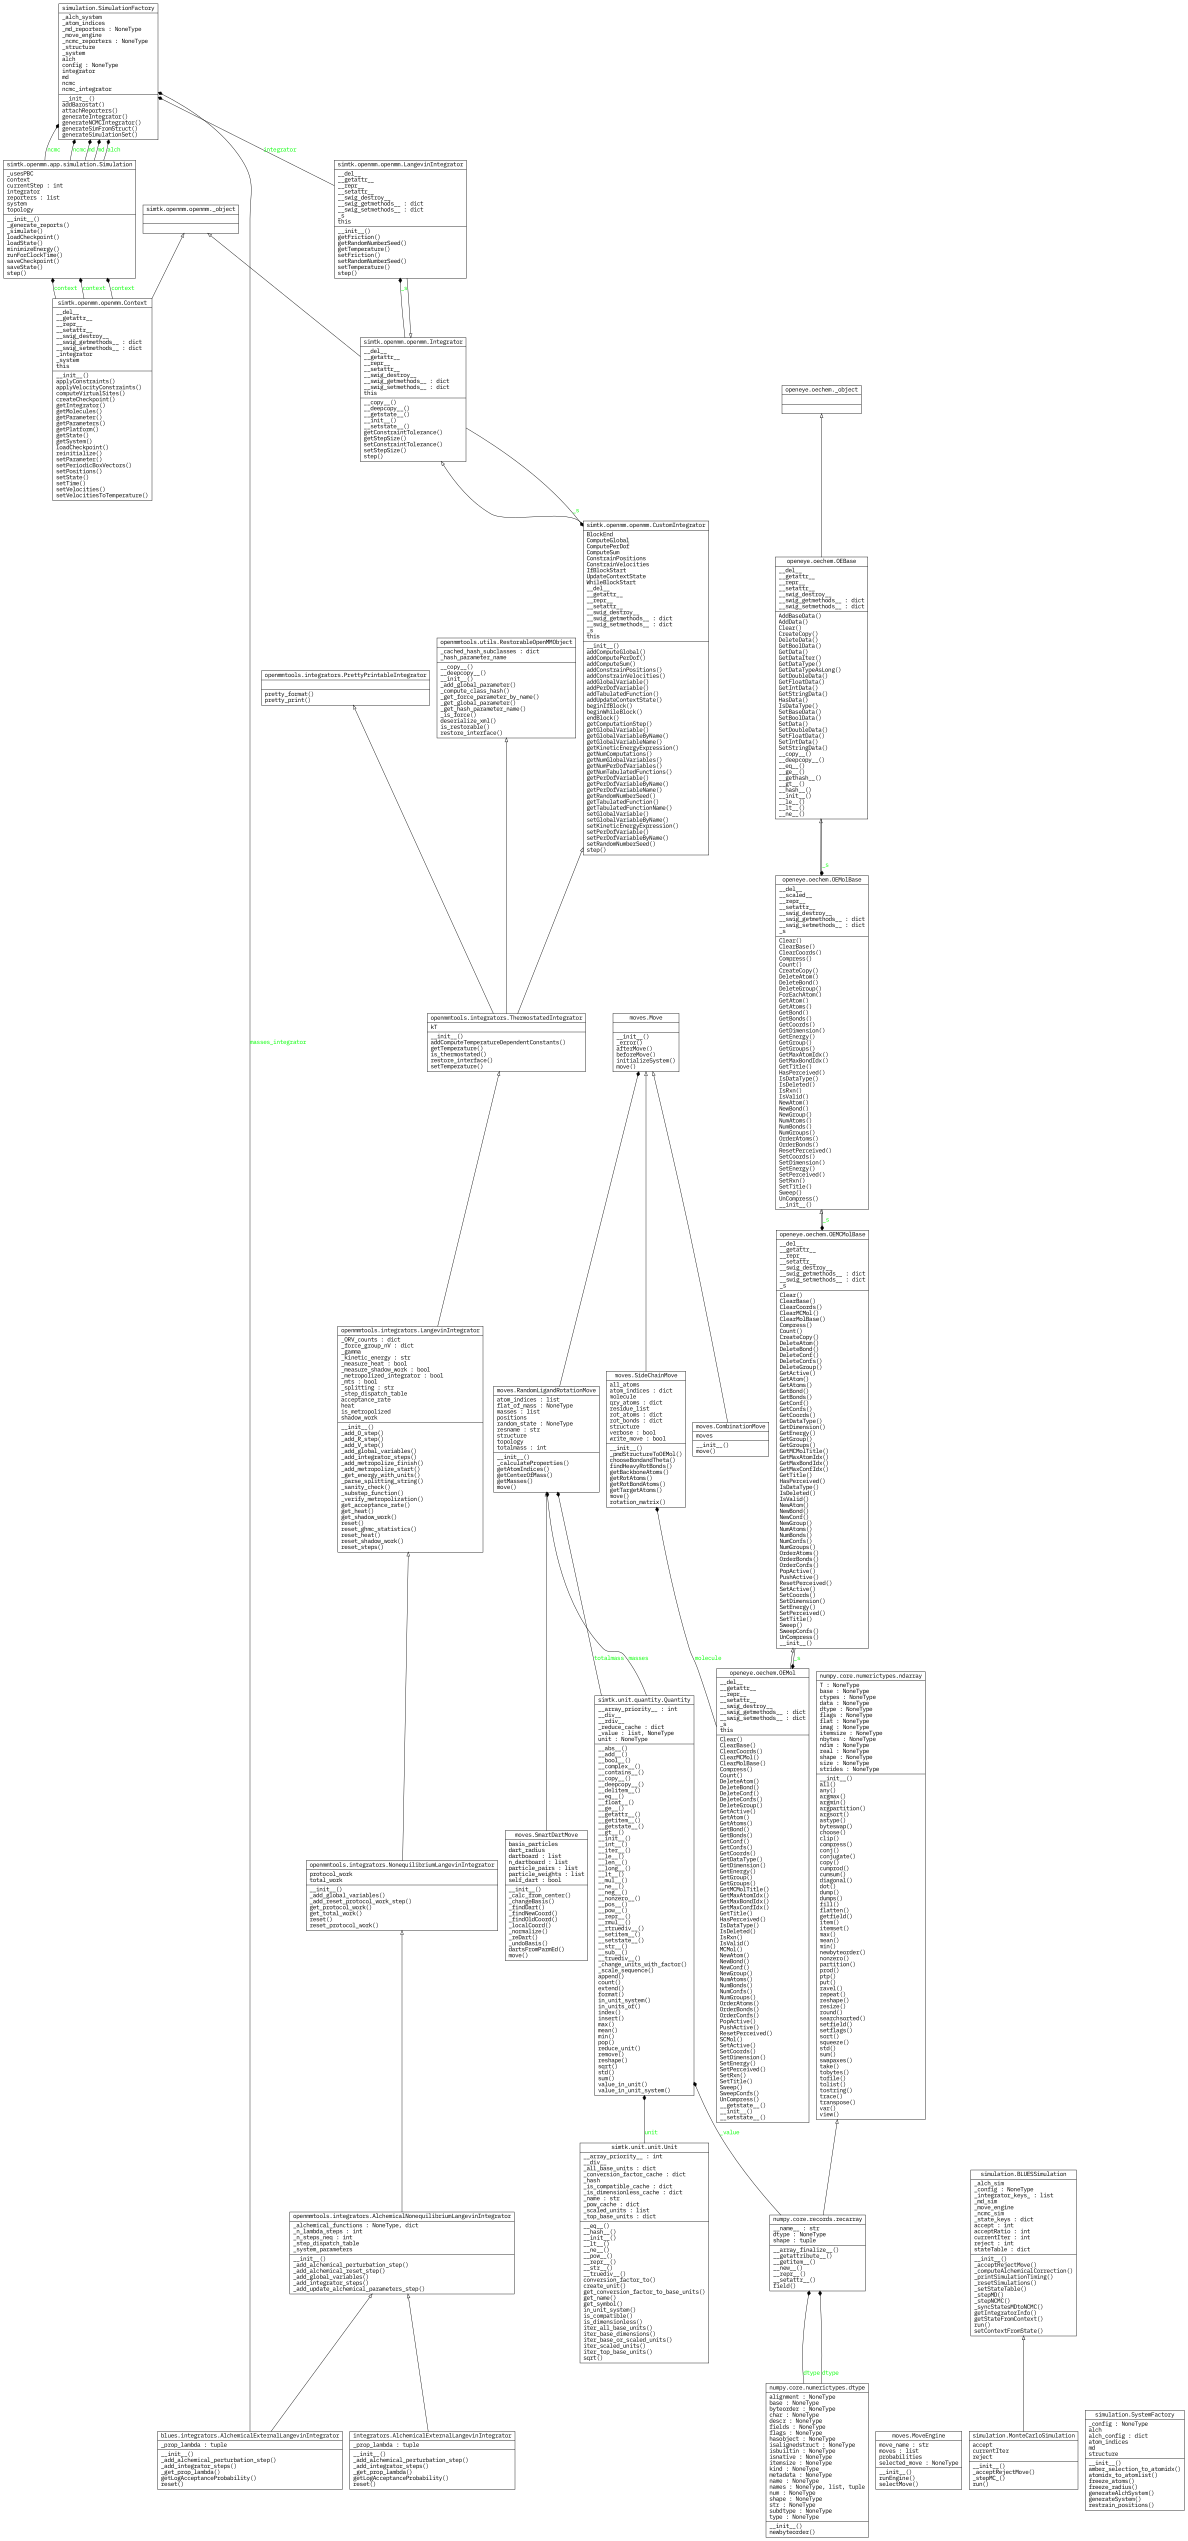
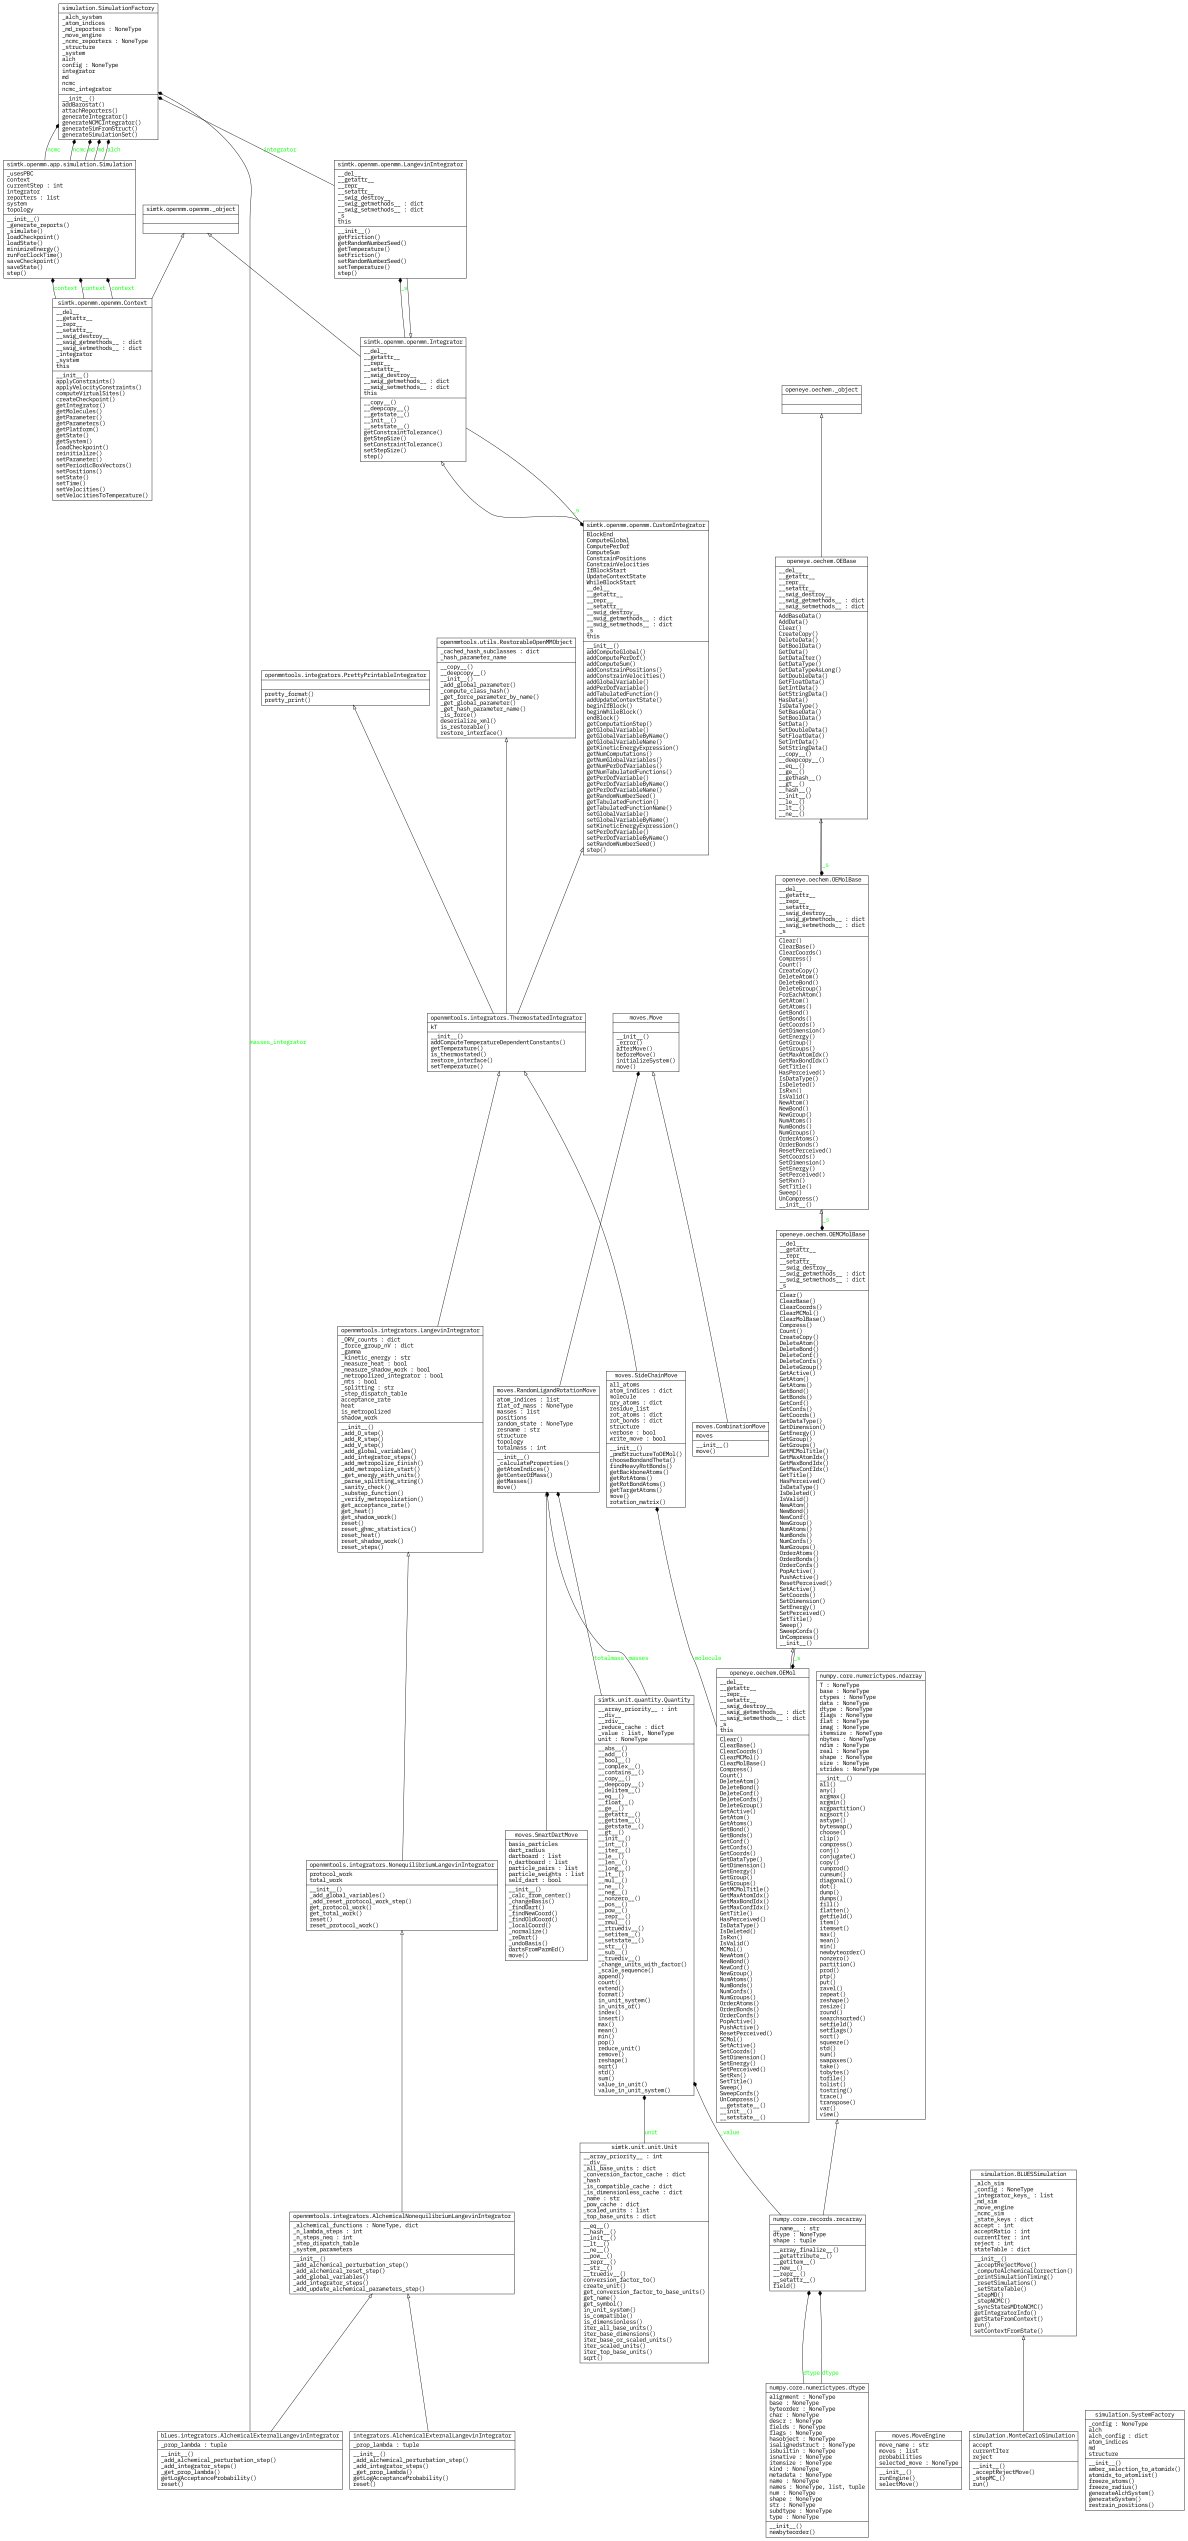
node "openeye.oechem.OEMolBase": text "__scaled__" -> "__getattr__"
edge "moves.SideChainMove" -> "moves.Move": now "moves.SideChainMove" -> "openmmtools.integrators.ThermostatedIntegrator"
